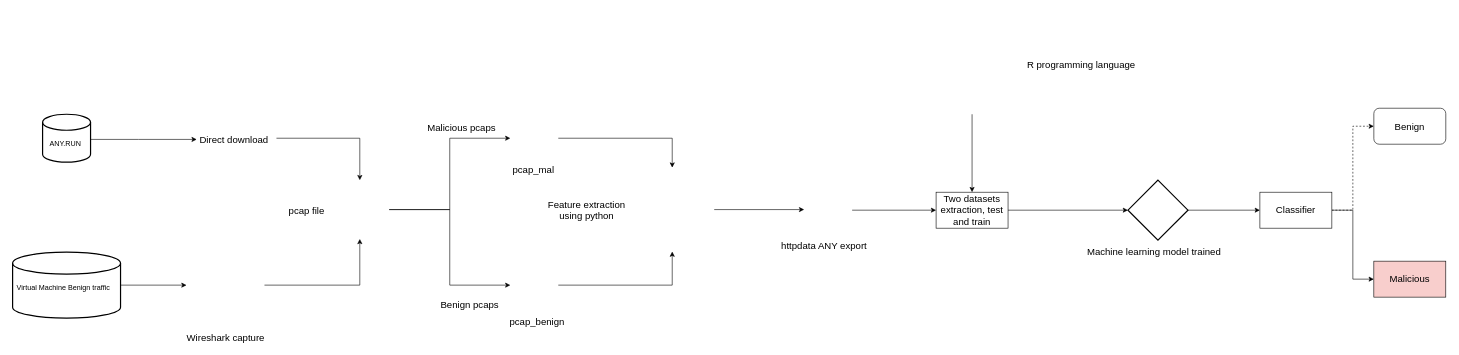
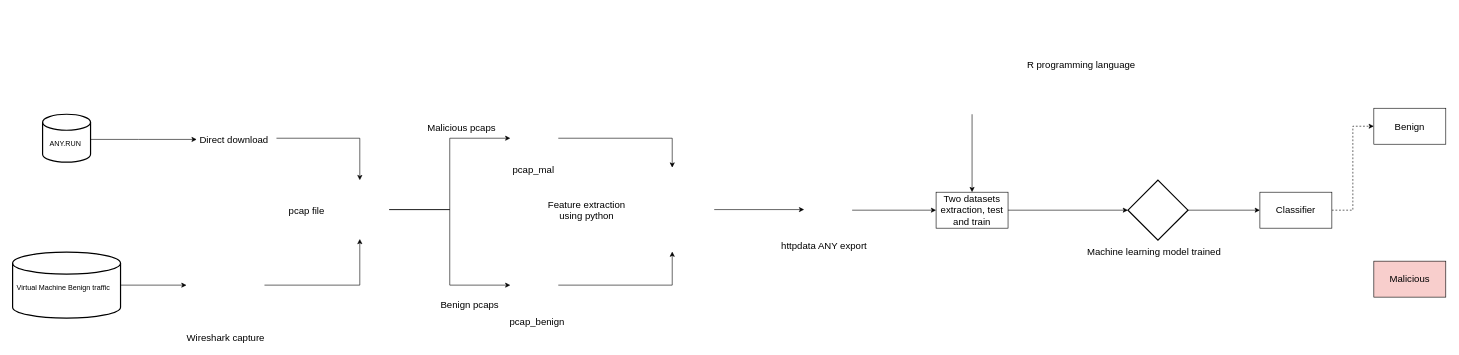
node "Benign": shape rounded rectangle -> rectangle
edge "Classifier" -> "Malicious": removed
